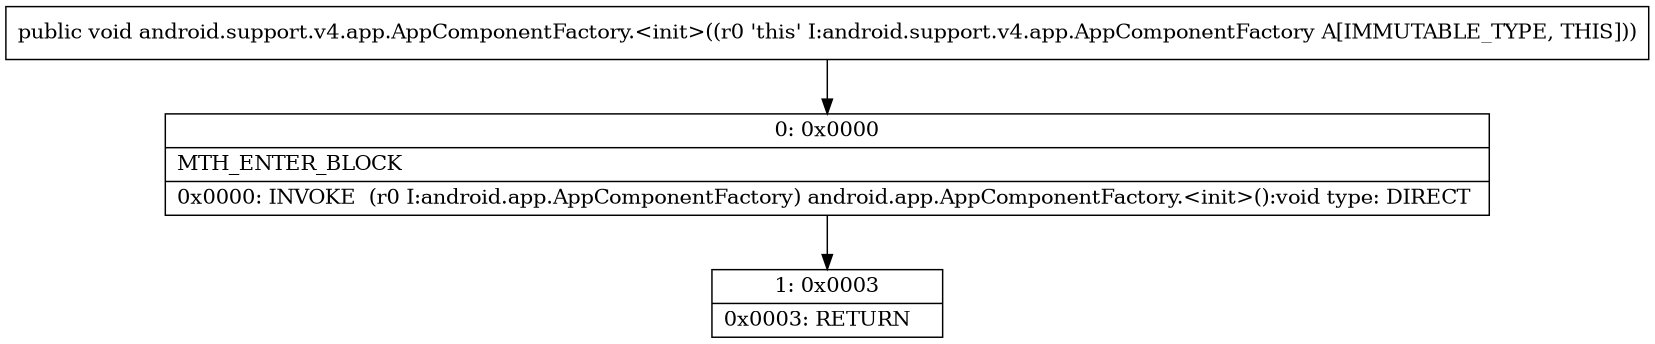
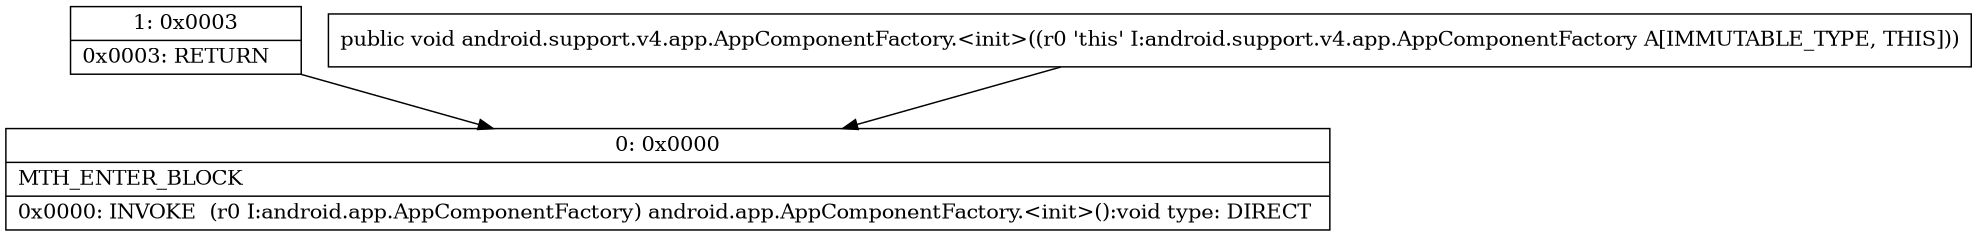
edge "0: 0x0000" -> "1: 0x0003": reversed
